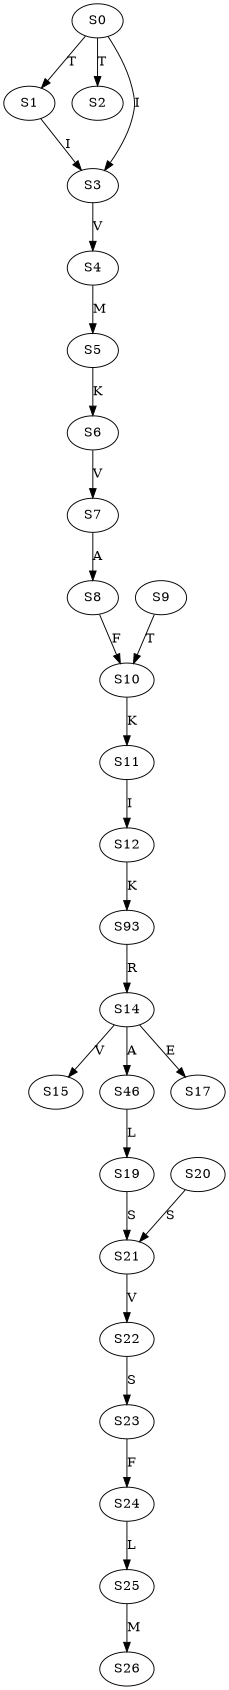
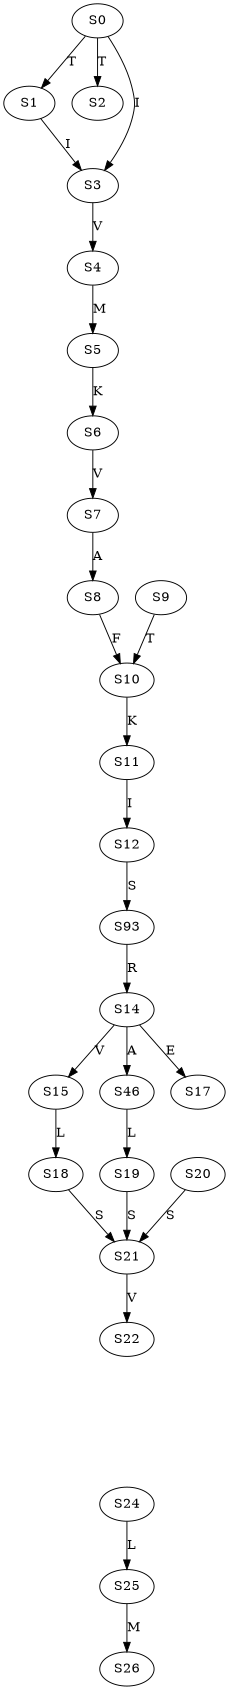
edge "S12" -> "S93": label "K" -> "S"
node "S18": added
node "S23": removed
